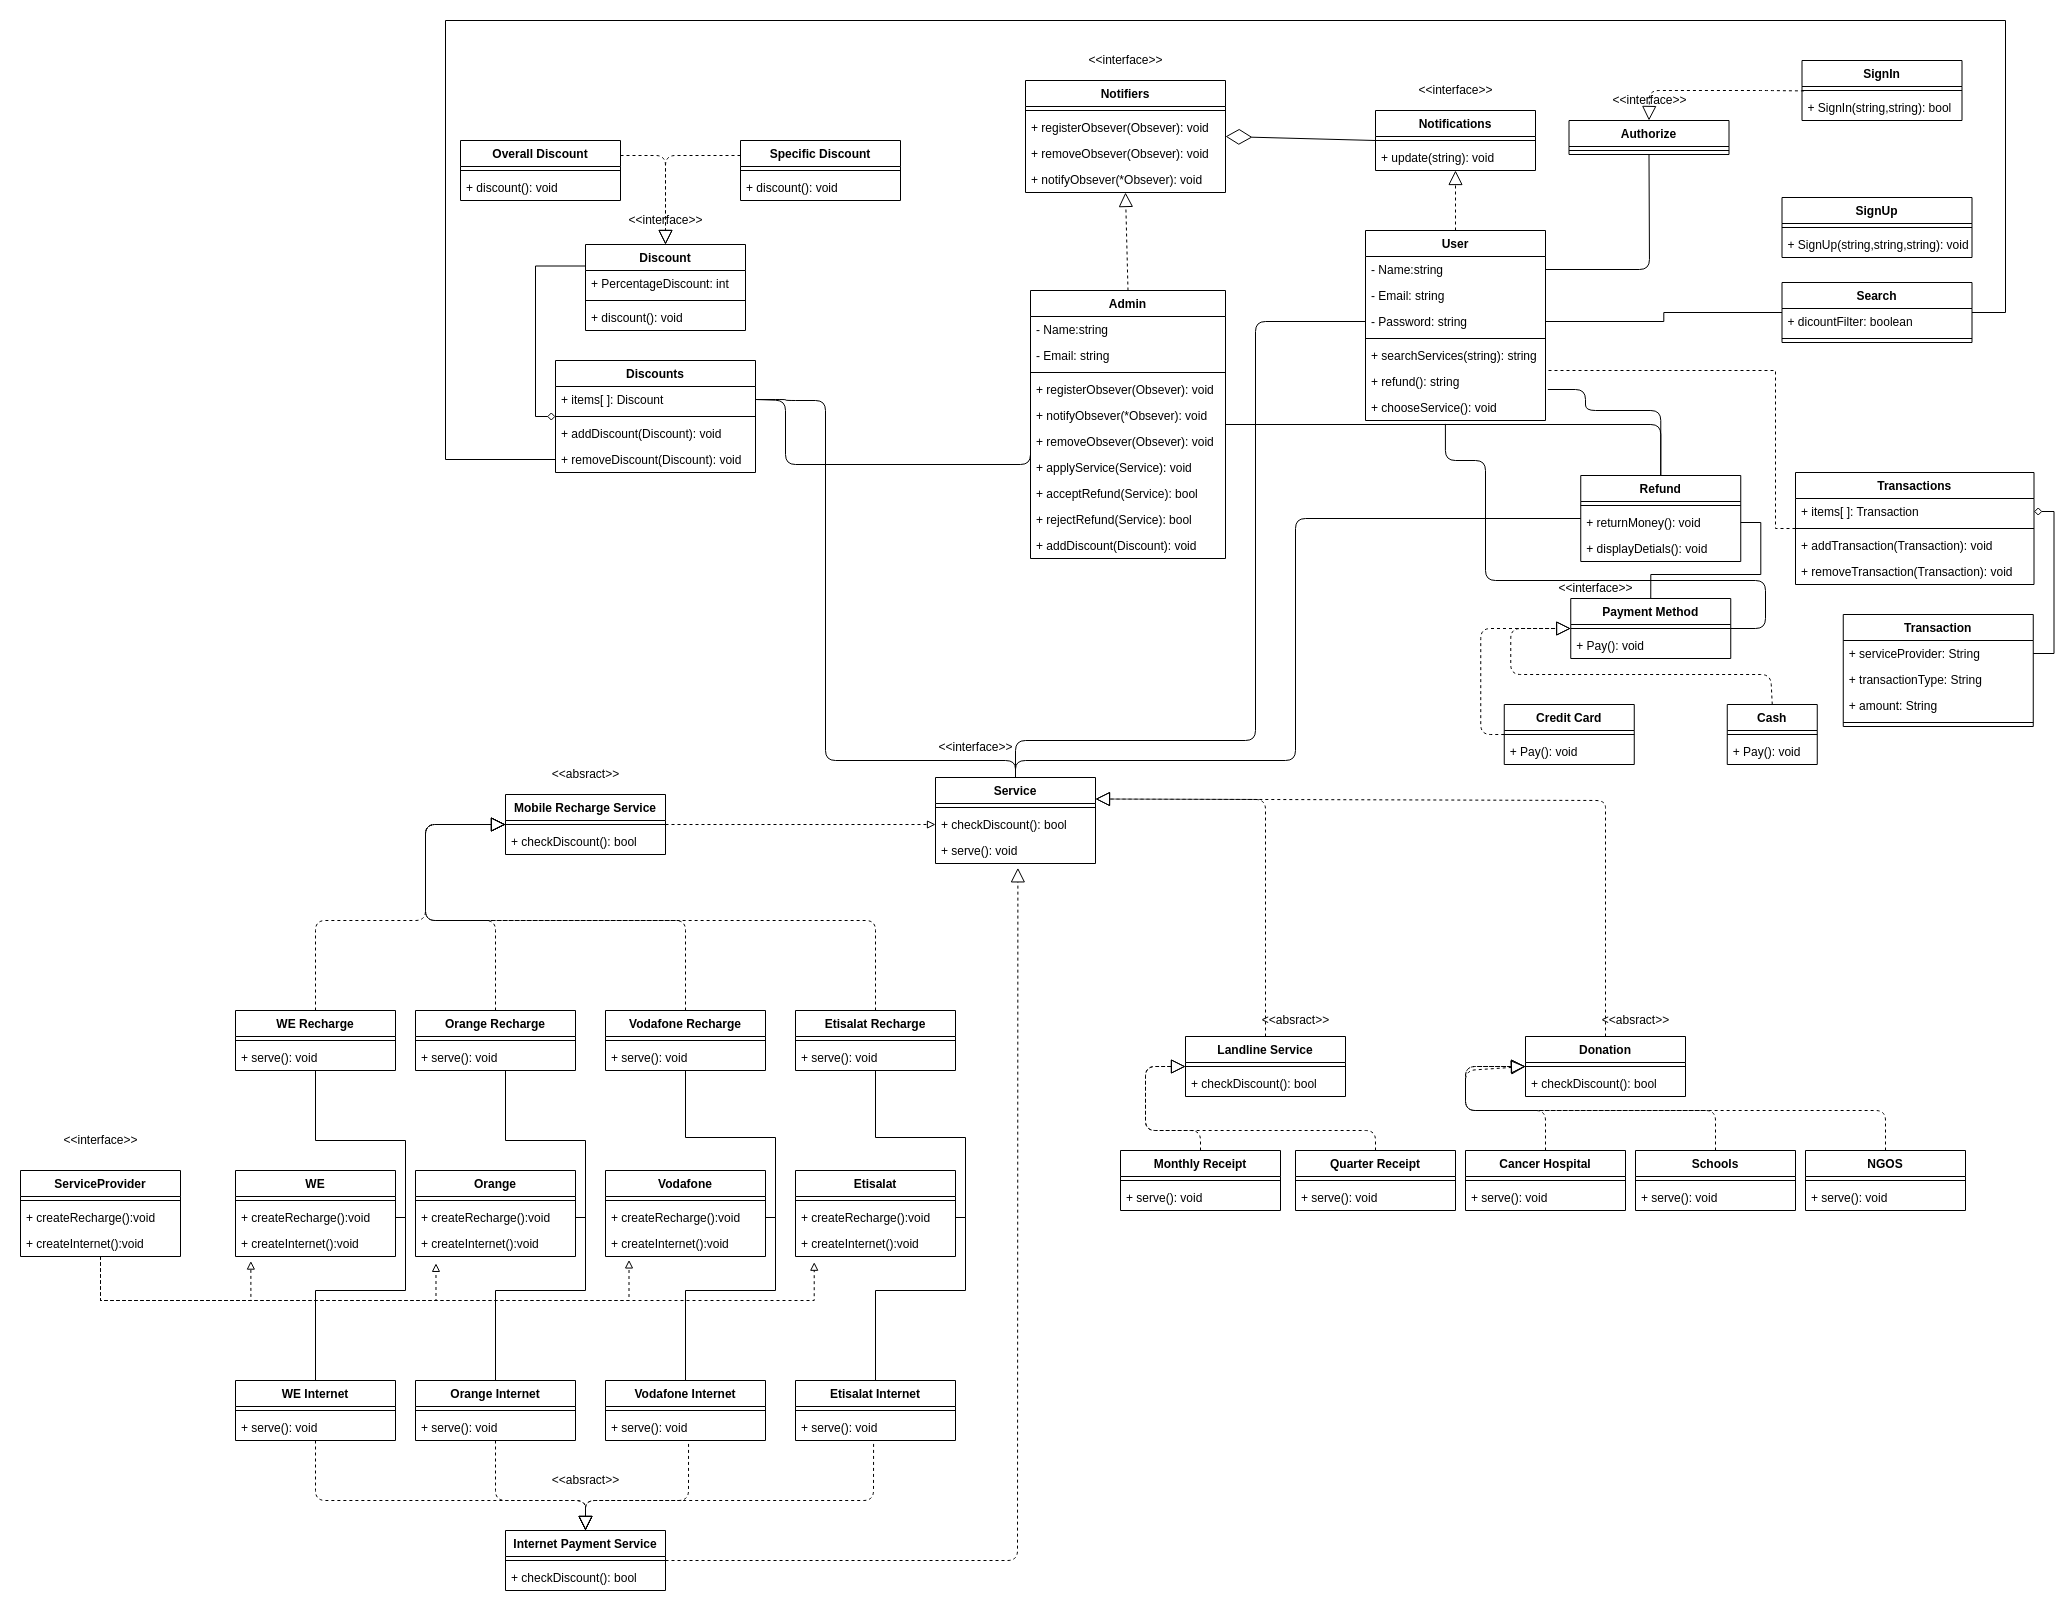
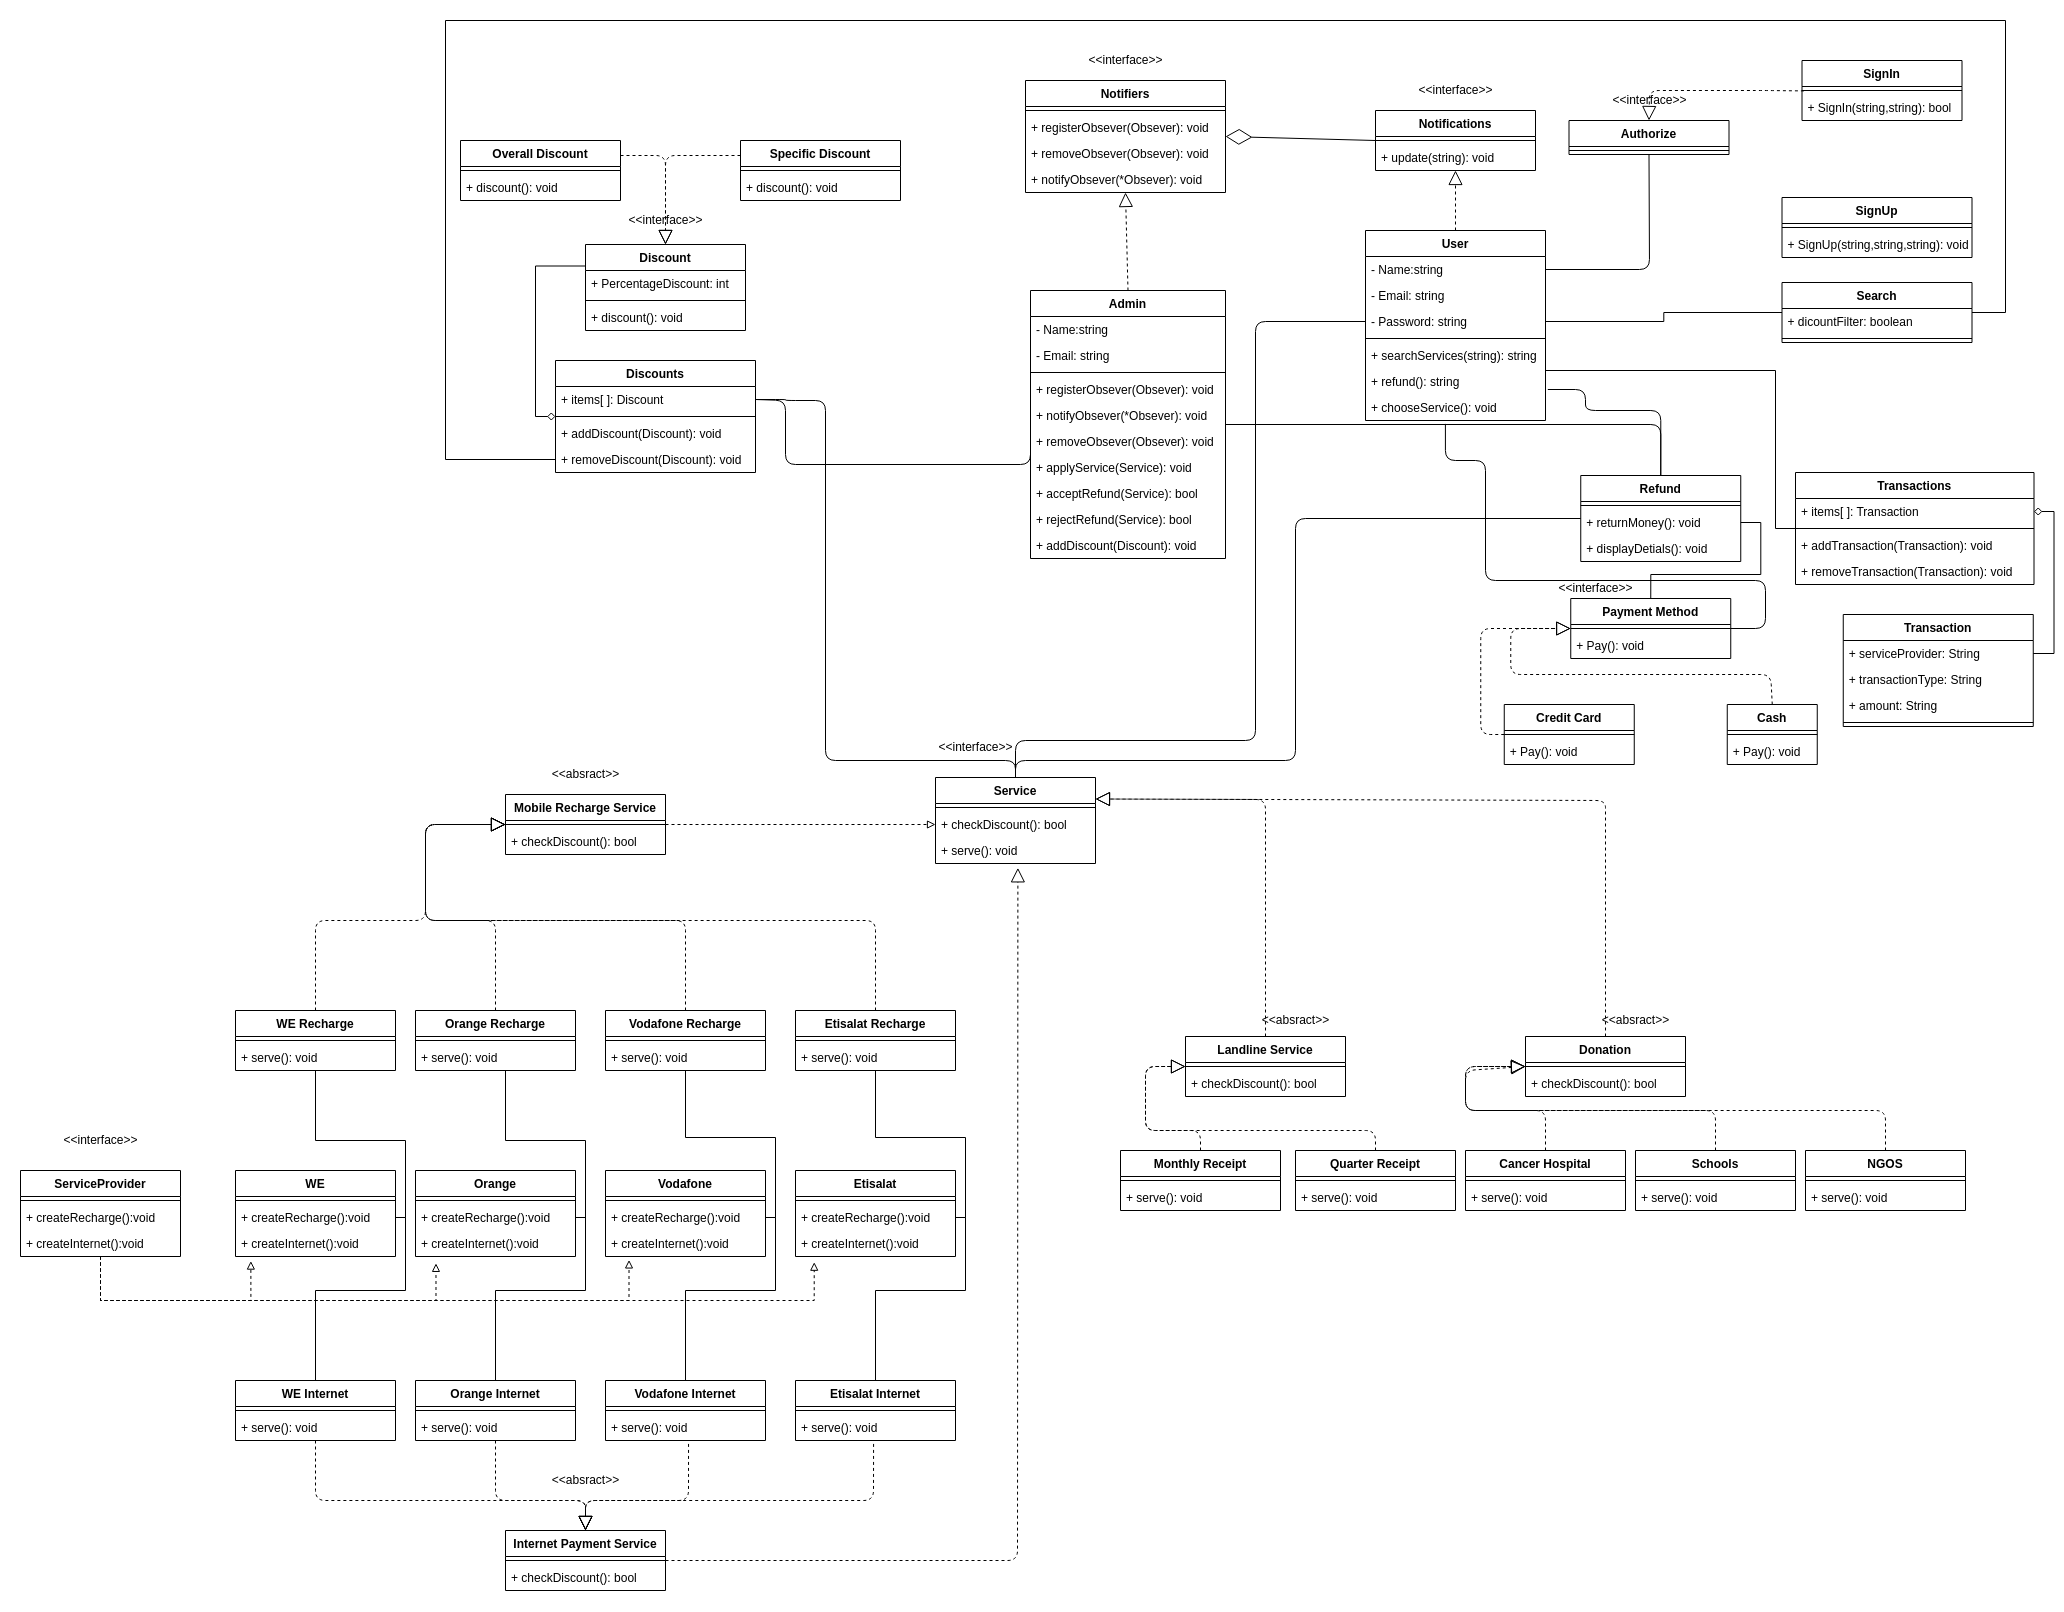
edge "User" -- "Transactions": style dashed -> solid
